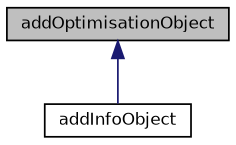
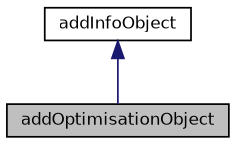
edge "addInfoObject" -> "addOptimisationObject": reversed
